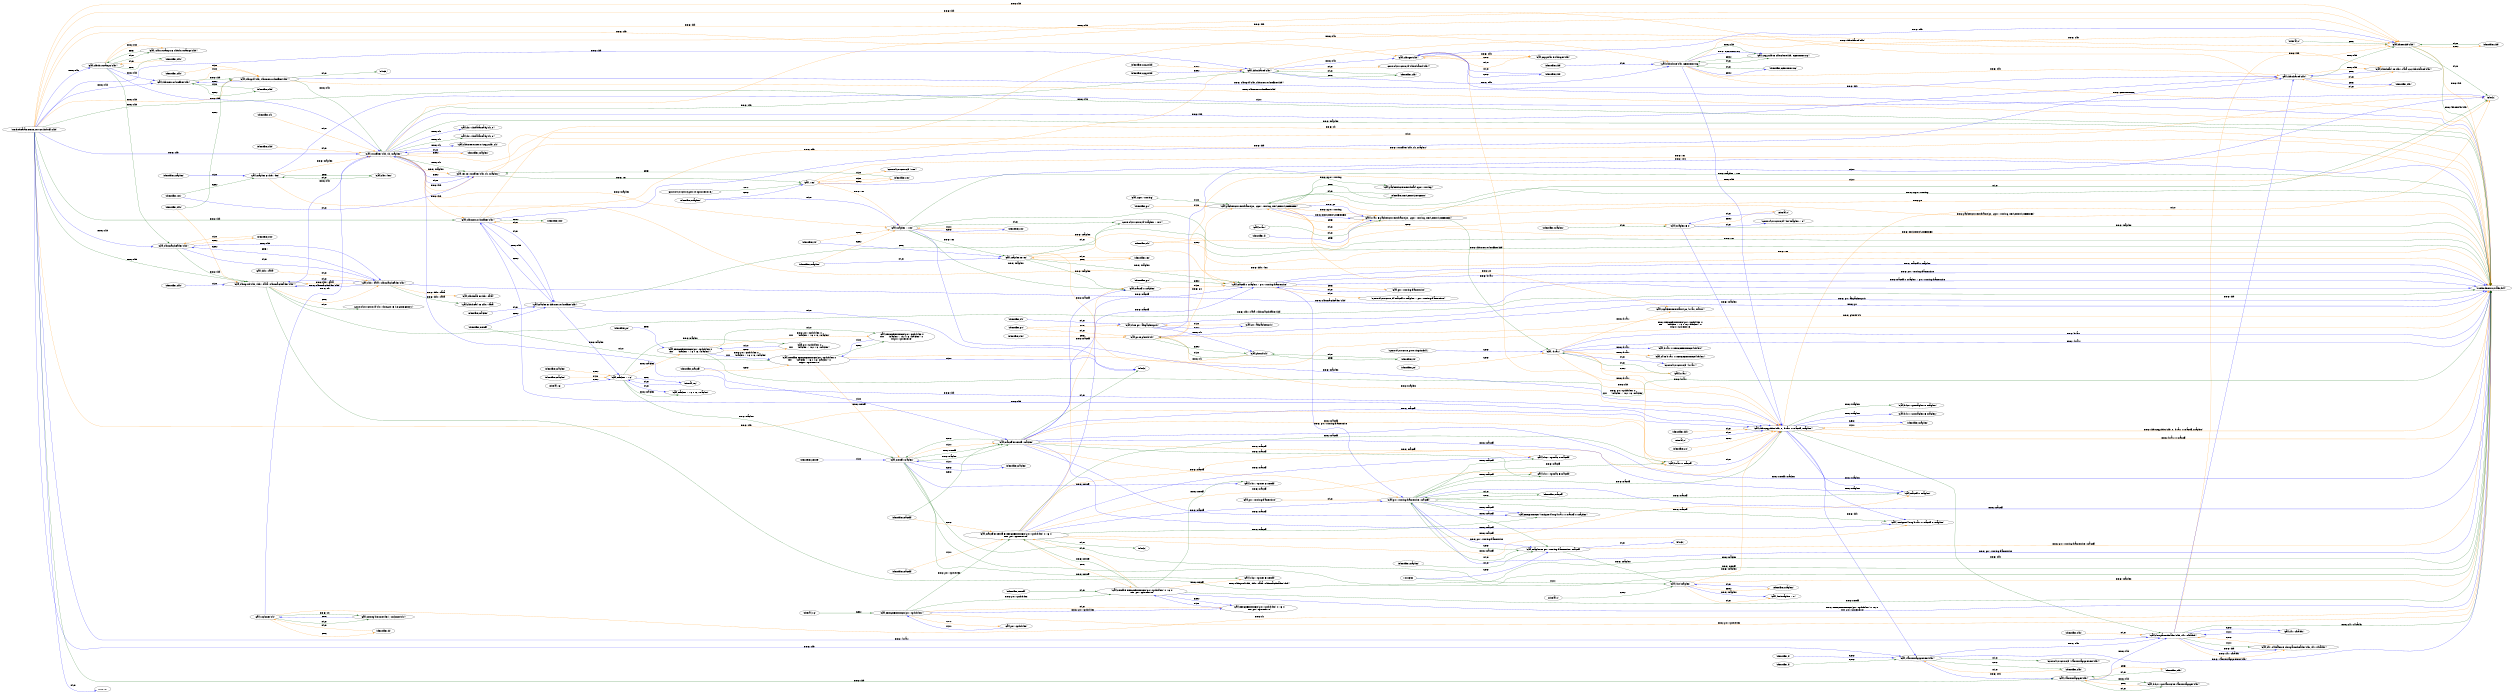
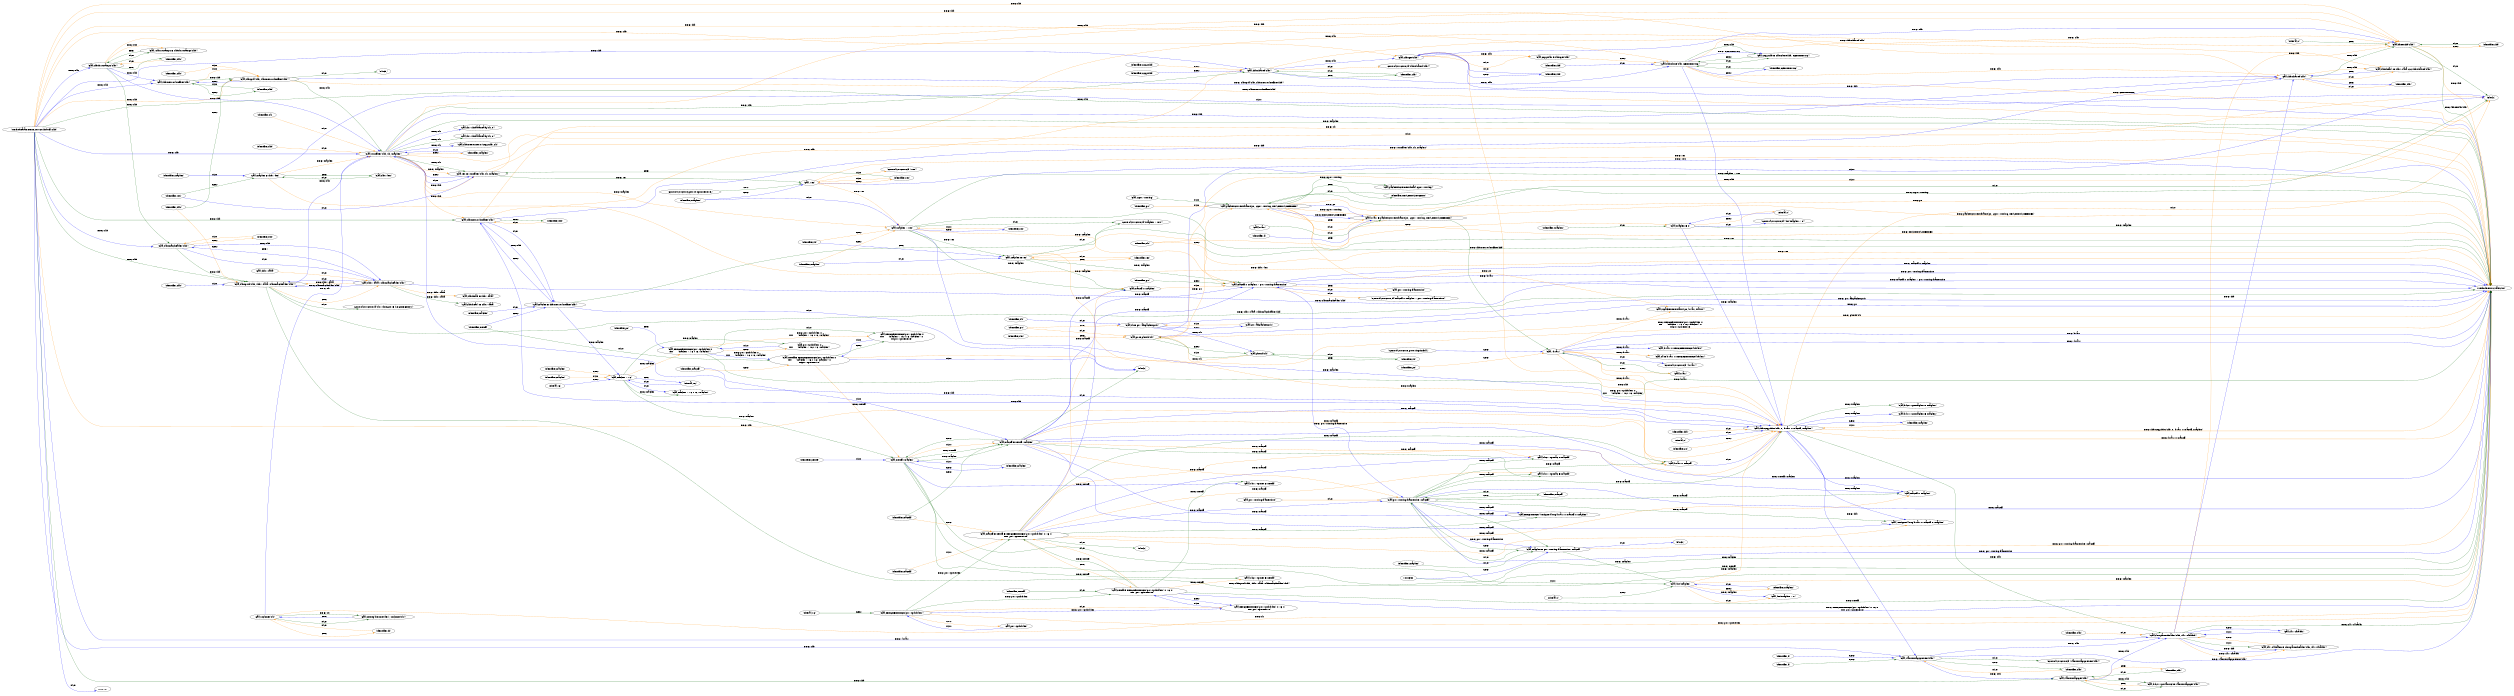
edge "(Call,copy_skb = skb_get(skb))" -> "(Call,skb_get(skb))": now "(Call,copy_skb = skb_get(skb))" -> "(Call,skb_clone(skb, GFP_ATOMIC))"
node "(MethodReturn,static full)": label "(MethodReturn,static full)" -> "(MethodReturn,static int)"
